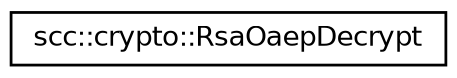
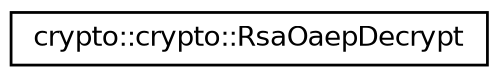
node "scc::crypto::RsaOaepDecrypt": label "scc::crypto::RsaOaepDecrypt" -> "crypto::crypto::RsaOaepDecrypt"
